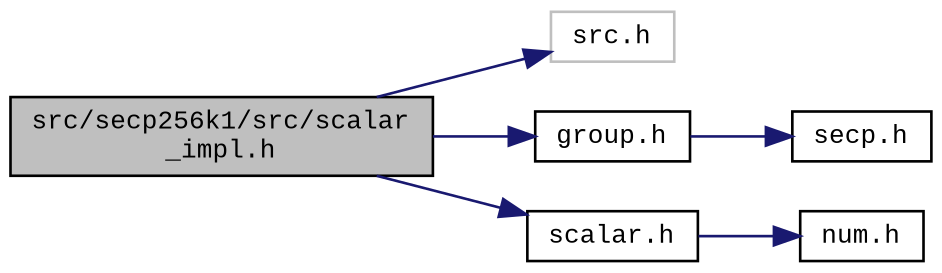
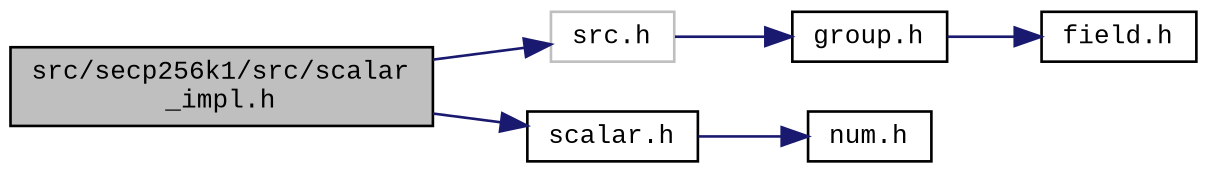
edge "src/secp256k1/src/scalar _impl.h" -> "group.h": now "src.h" -> "group.h"
node "secp.h": label "secp.h" -> "field.h"
